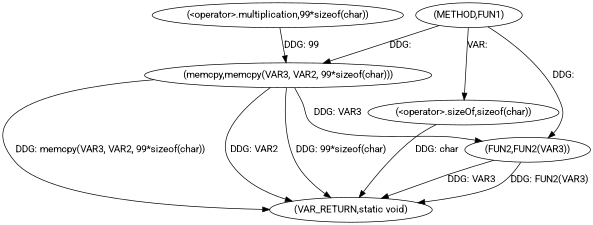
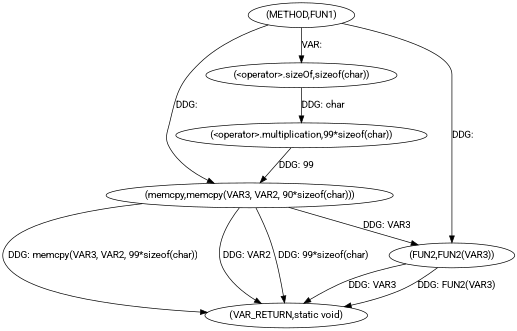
node "(memcpy,memcpy(VAR3, VAR2, 99*sizeof(char)))": label "(memcpy,memcpy(VAR3, VAR2, 99*sizeof(char)))" -> "(memcpy,memcpy(VAR3, VAR2, 90*sizeof(char)))"
edge "(<operator>.sizeOf,sizeof(char))" -> "(VAR_RETURN,static void)": now "(<operator>.sizeOf,sizeof(char))" -> "(<operator>.multiplication,99*sizeof(char))"
